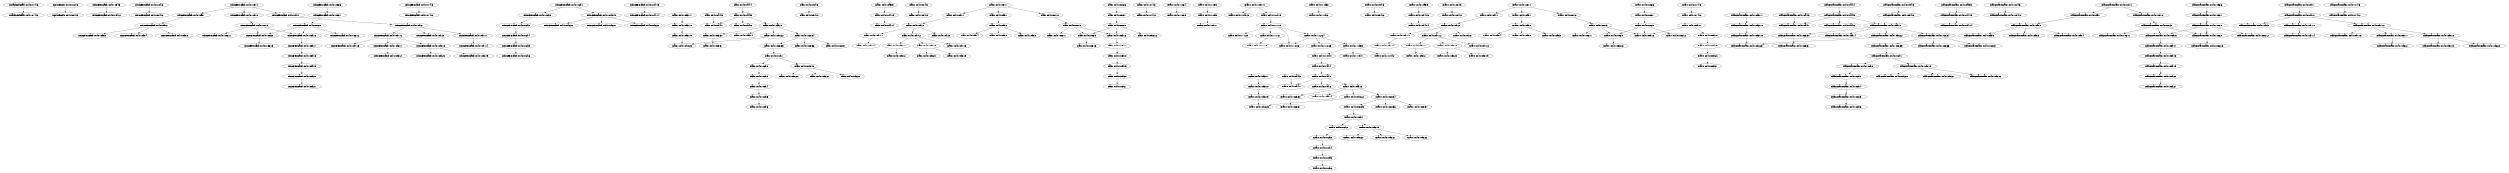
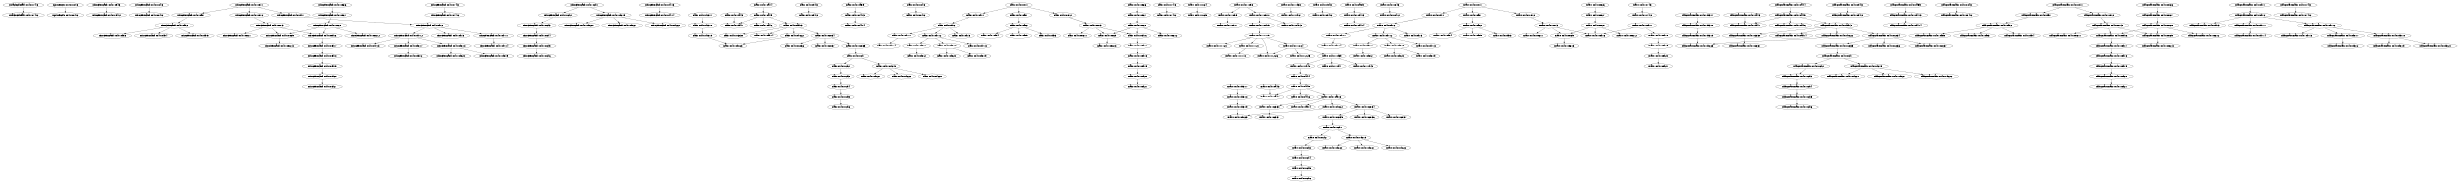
edge "_start: 0x401109:8" -> "_start: 0x401109:10": added
node "main: 0x4010c3:31": removed
